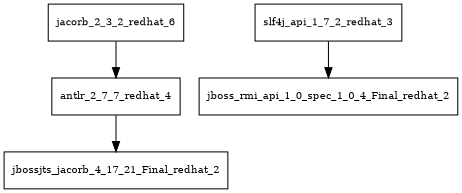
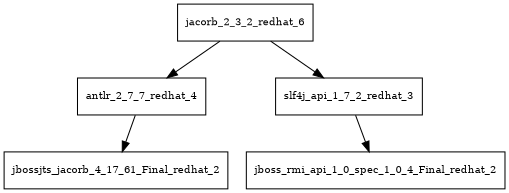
edge "jacorb_2_3_2_redhat_6" -> "slf4j_api_1_7_2_redhat_3": added
node "jbossjts_jacorb_4_17_21_Final_redhat_2": label "jbossjts_jacorb_4_17_21_Final_redhat_2" -> "jbossjts_jacorb_4_17_61_Final_redhat_2"
